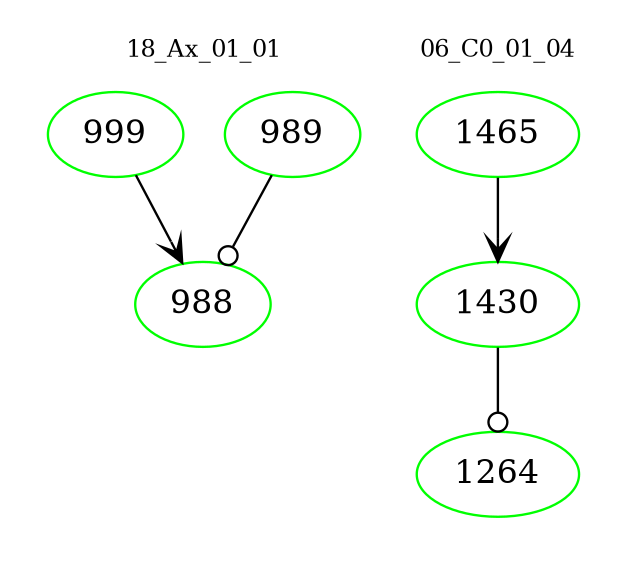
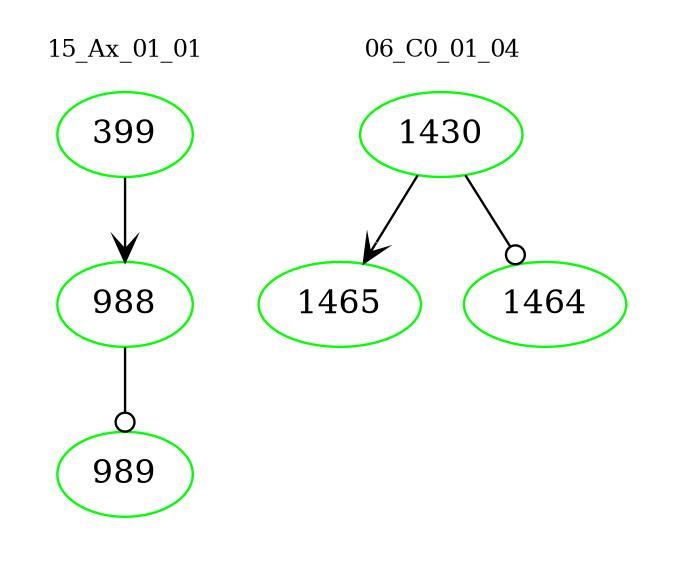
cluster "18_Ax_01_01": label "18_Ax_01_01" -> "15_Ax_01_01"
node "999": label "999" -> "399"
edge "1465" -> "1430": reversed
edge "989" -> "988": reversed
node "1264": label "1264" -> "1464"
